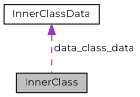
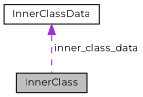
edge "InnerClass" -> "InnerClassData": label " data_class_data" -> " inner_class_data"
